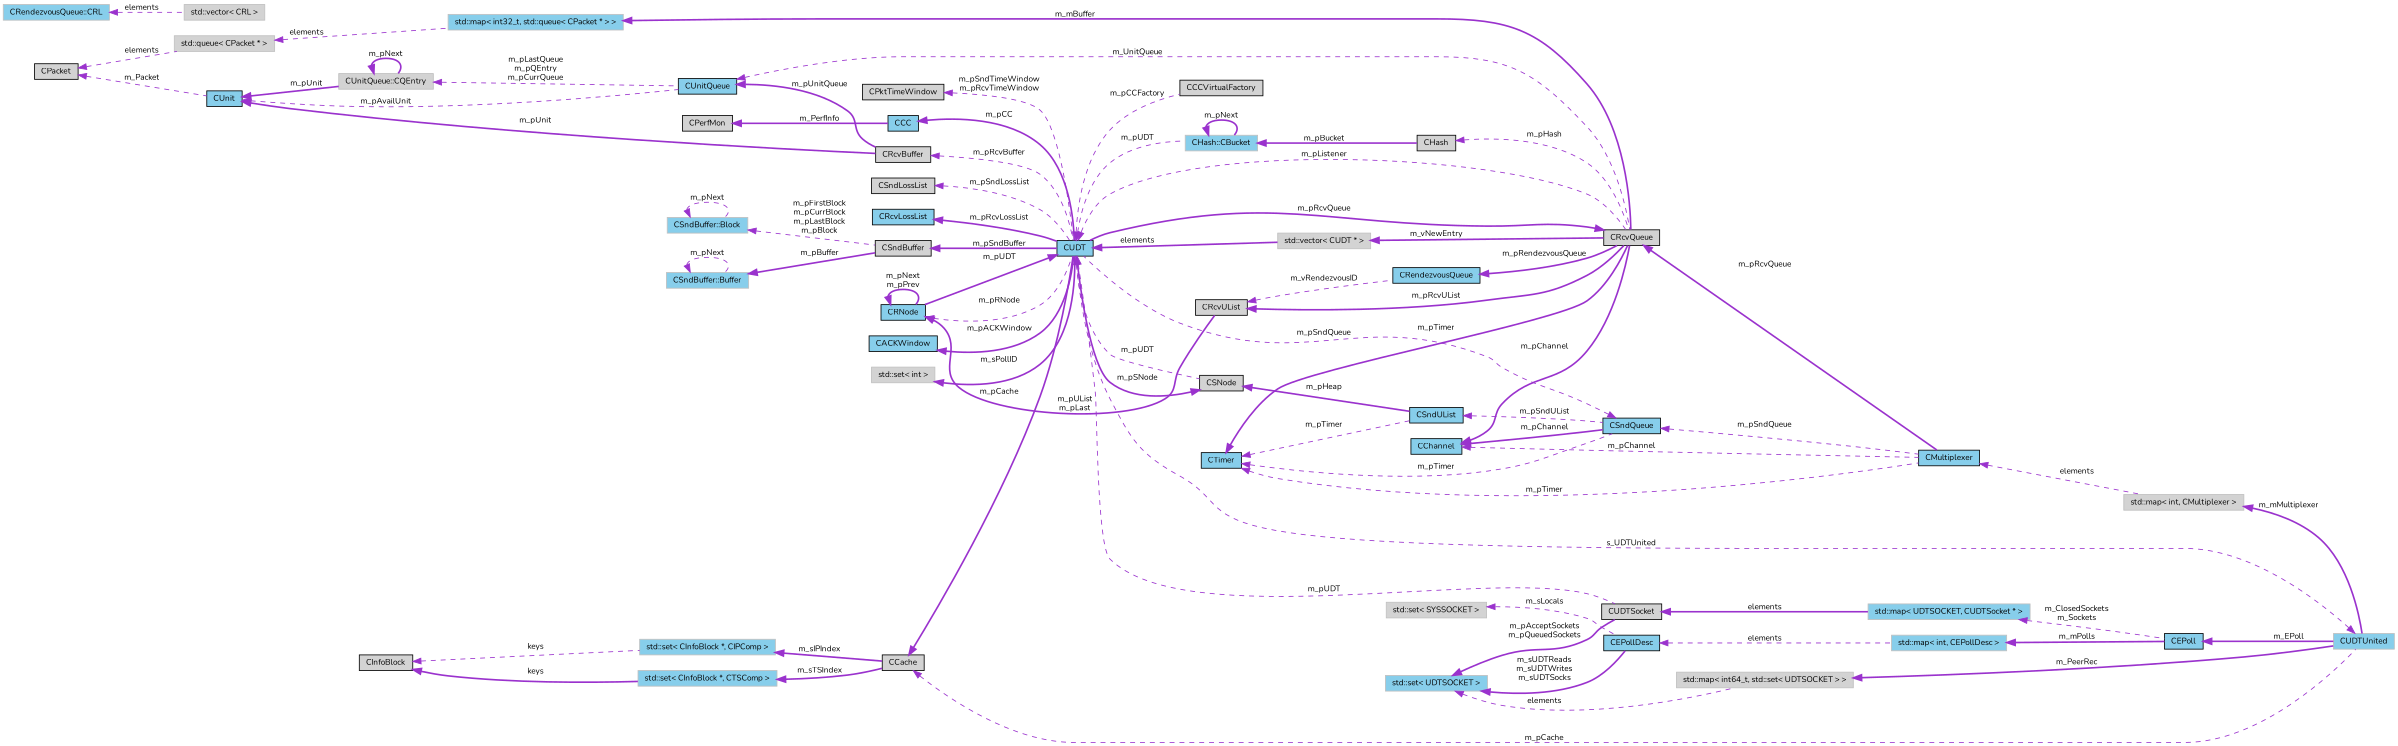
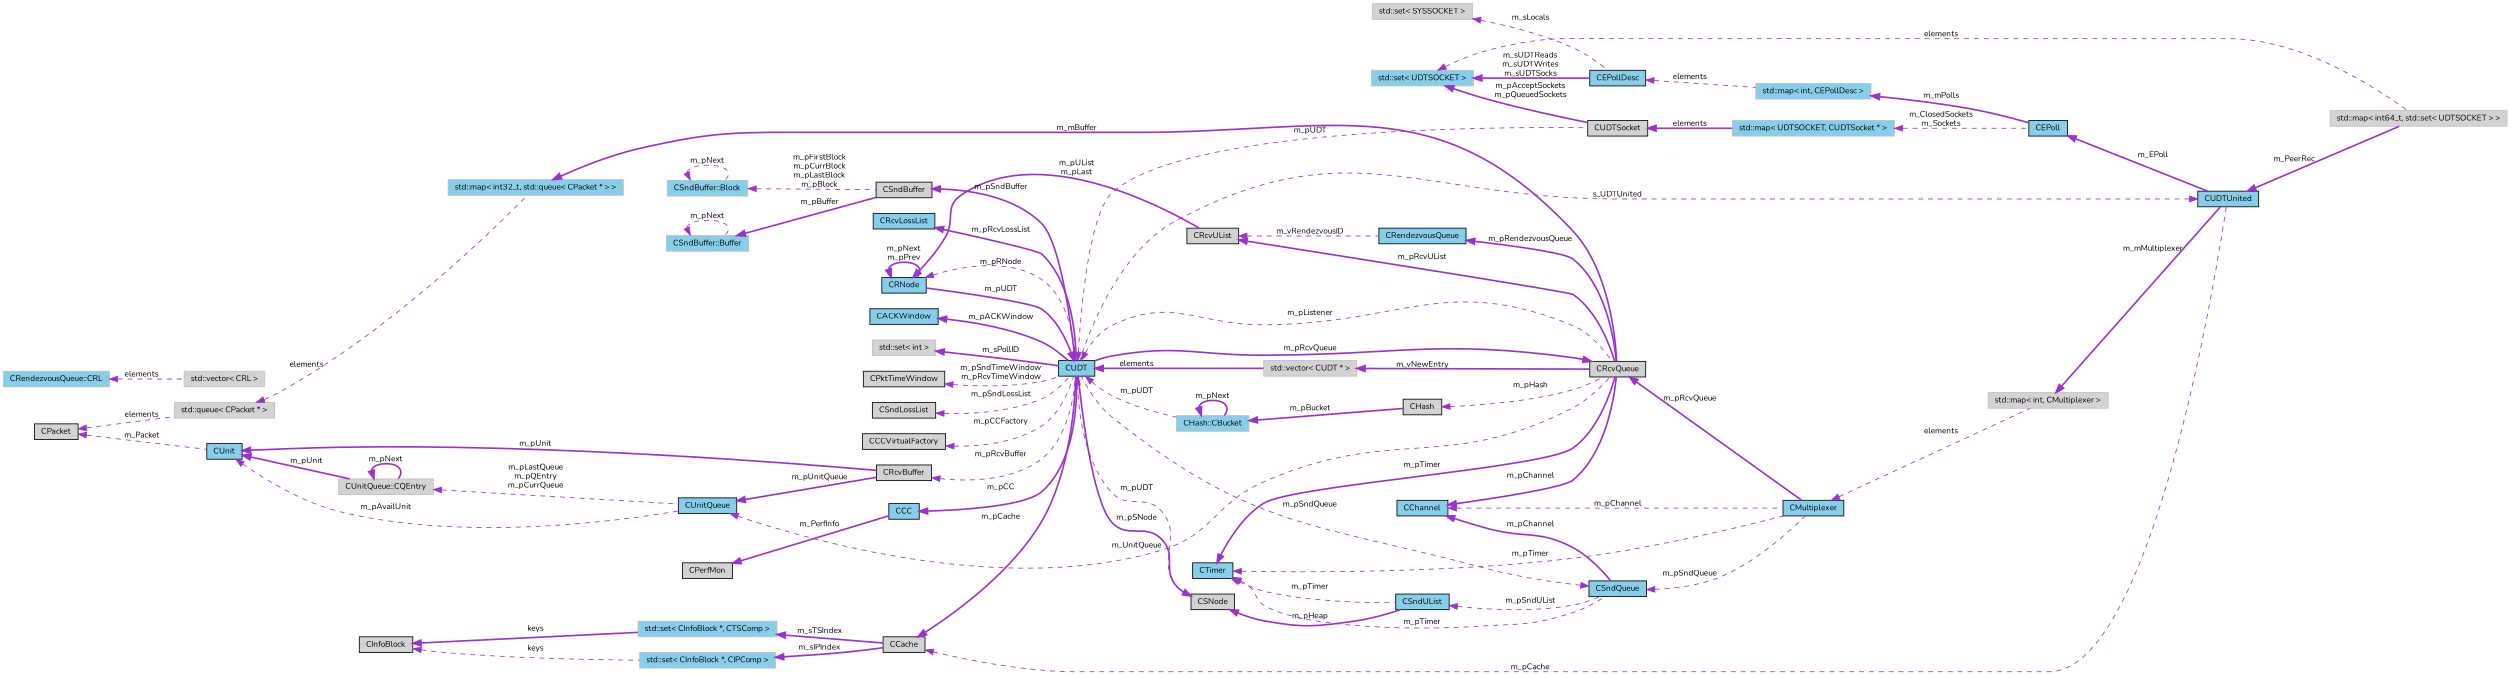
edge "CCCVirtualFactory" -> "CUDT": reversed
node "CUDTUnited": color grey75 -> black
edge "CUDTUnited" -> "std::map< int64_t, std::set< UDTSOCKET > >": reversed
